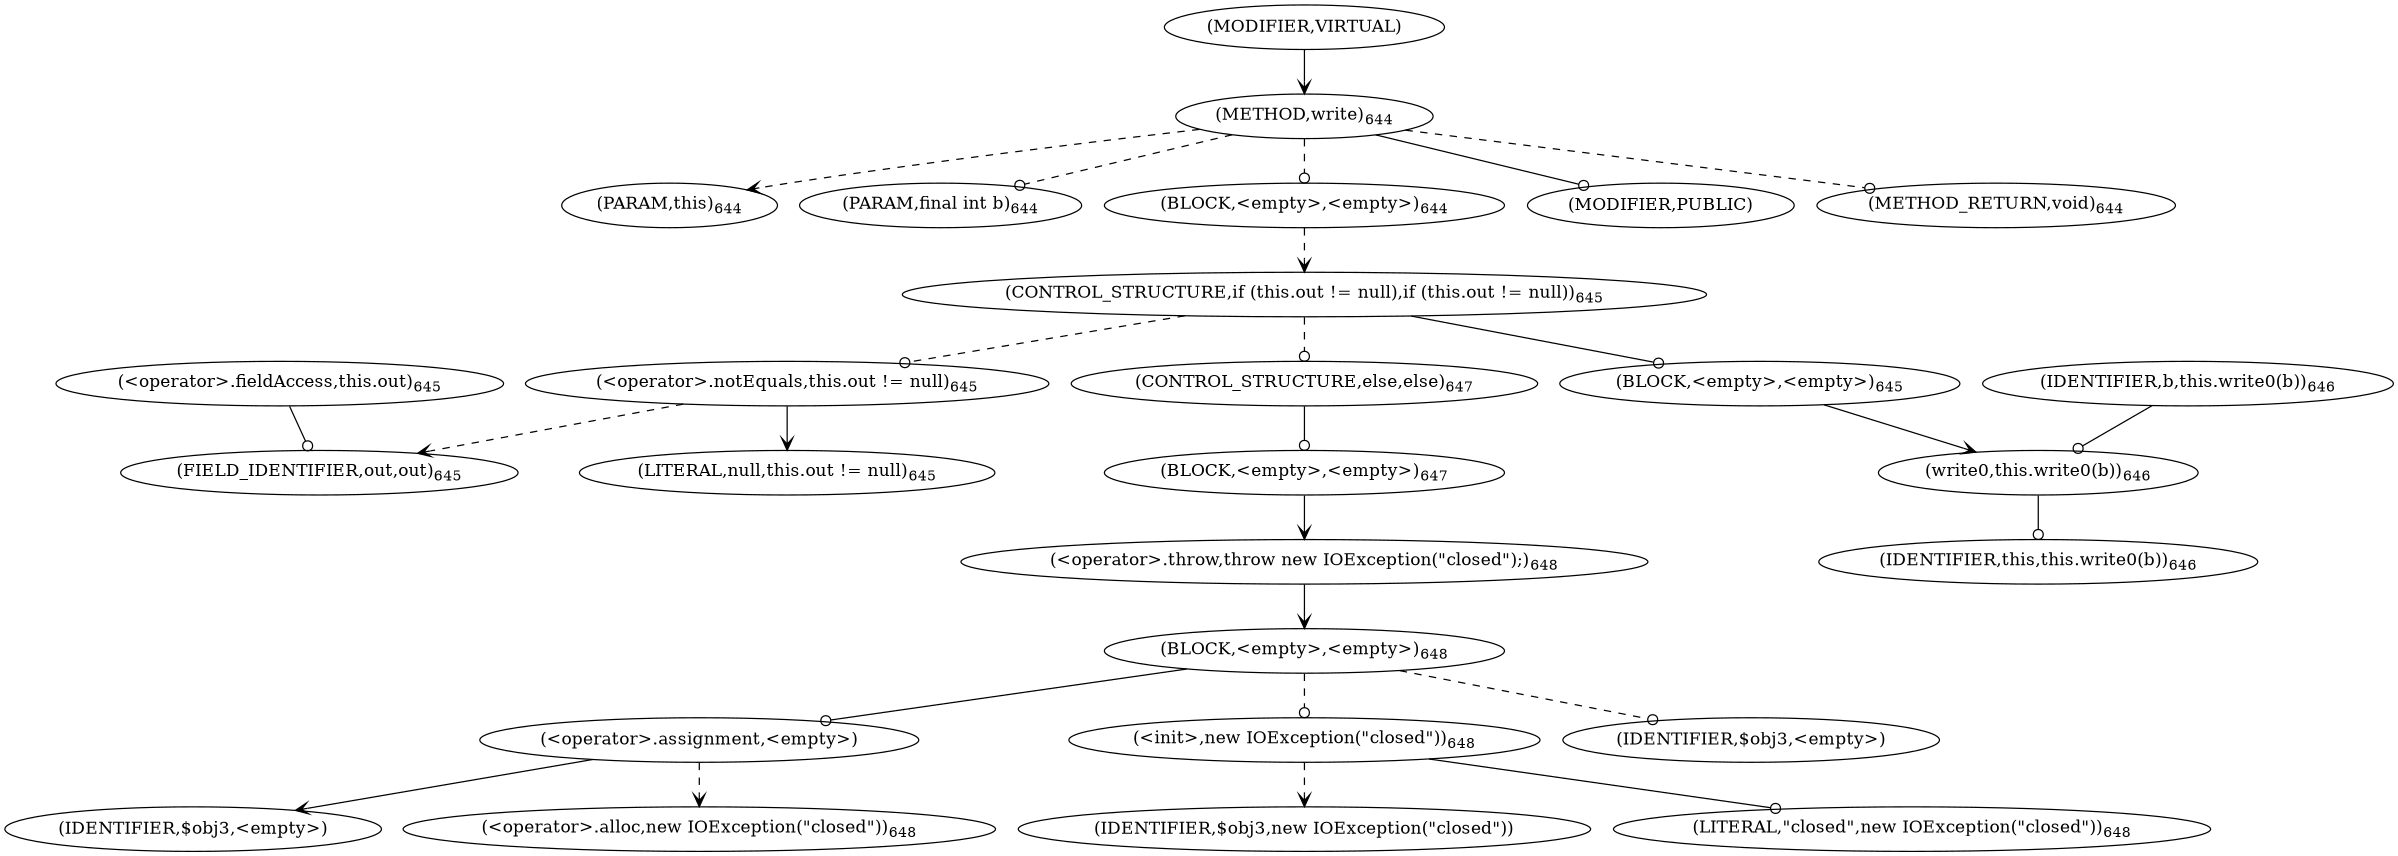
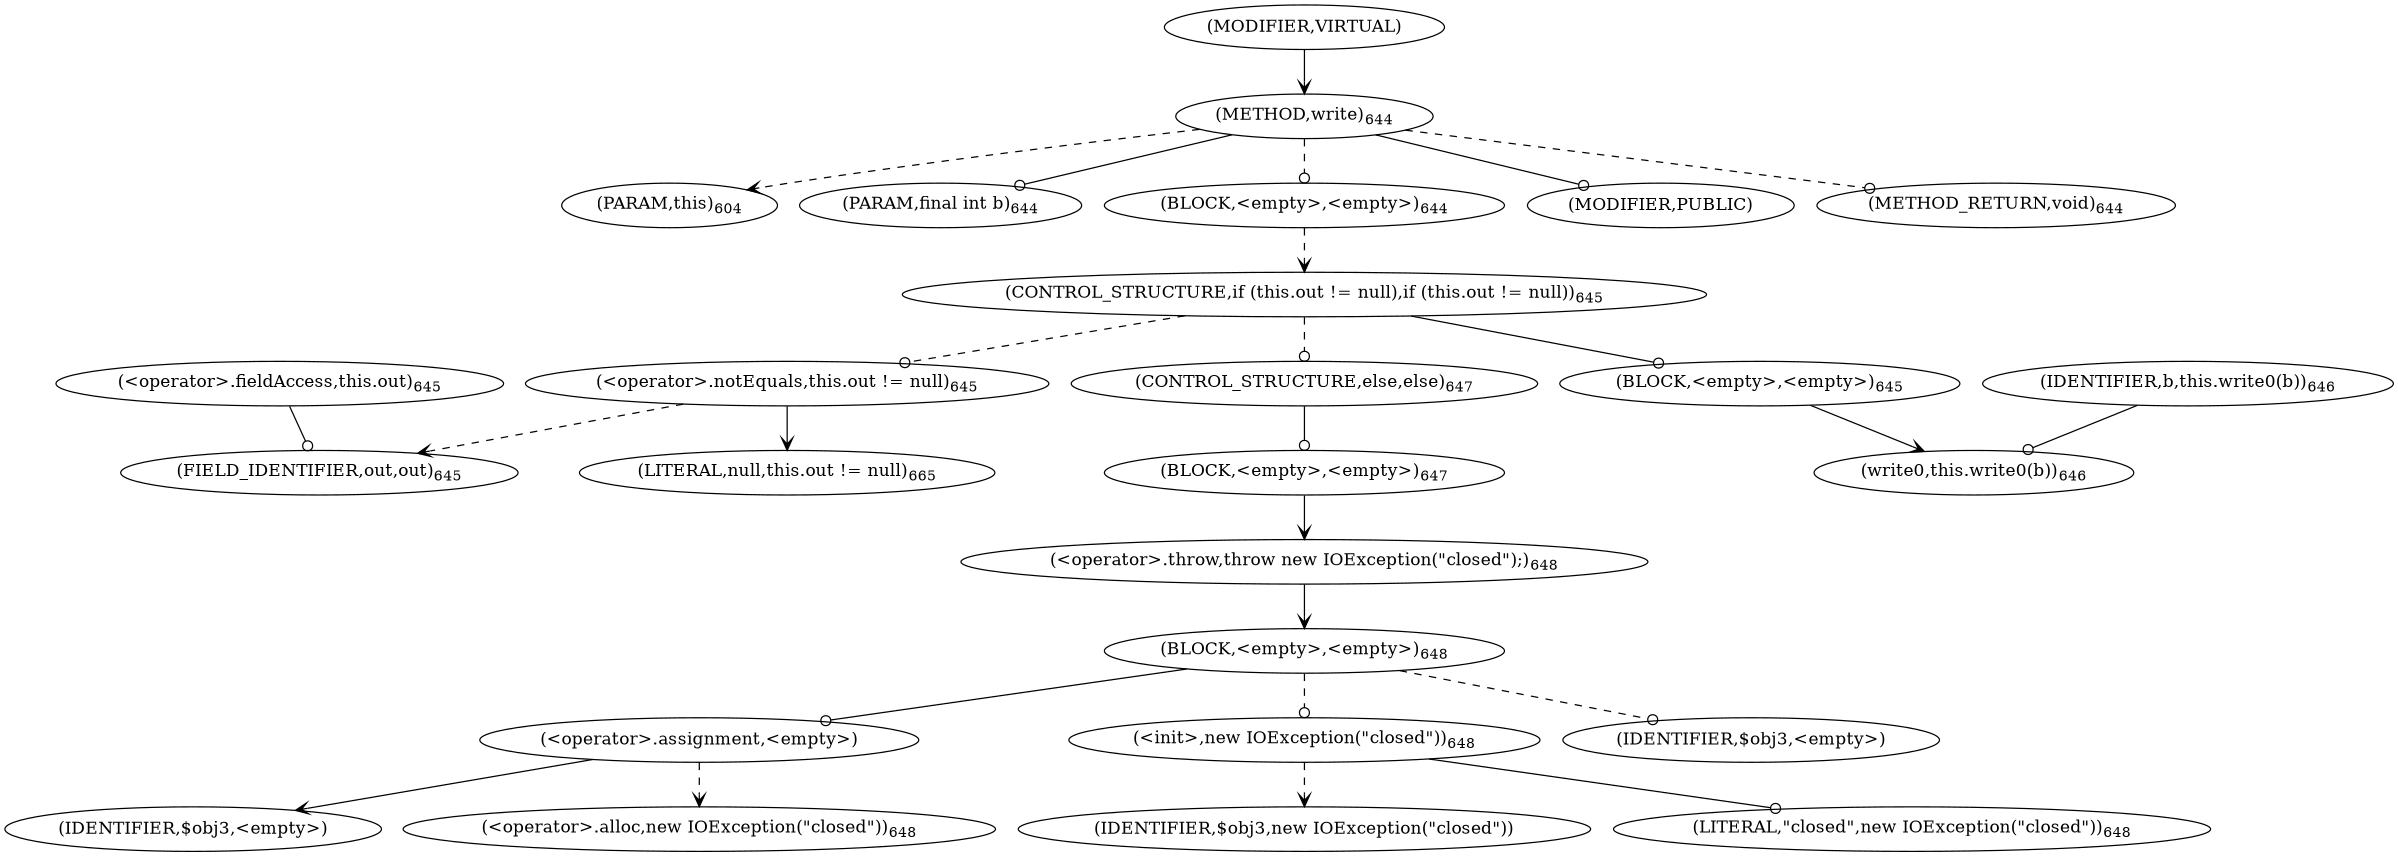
edge "(METHOD,write)" -> "(PARAM,final int b)": style dashed -> solid
node "(PARAM,this)": text "644" -> "604"
node "(LITERAL,null,this.out != null)": text "645" -> "665"
node "(IDENTIFIER,this,this.write0(b))": removed
